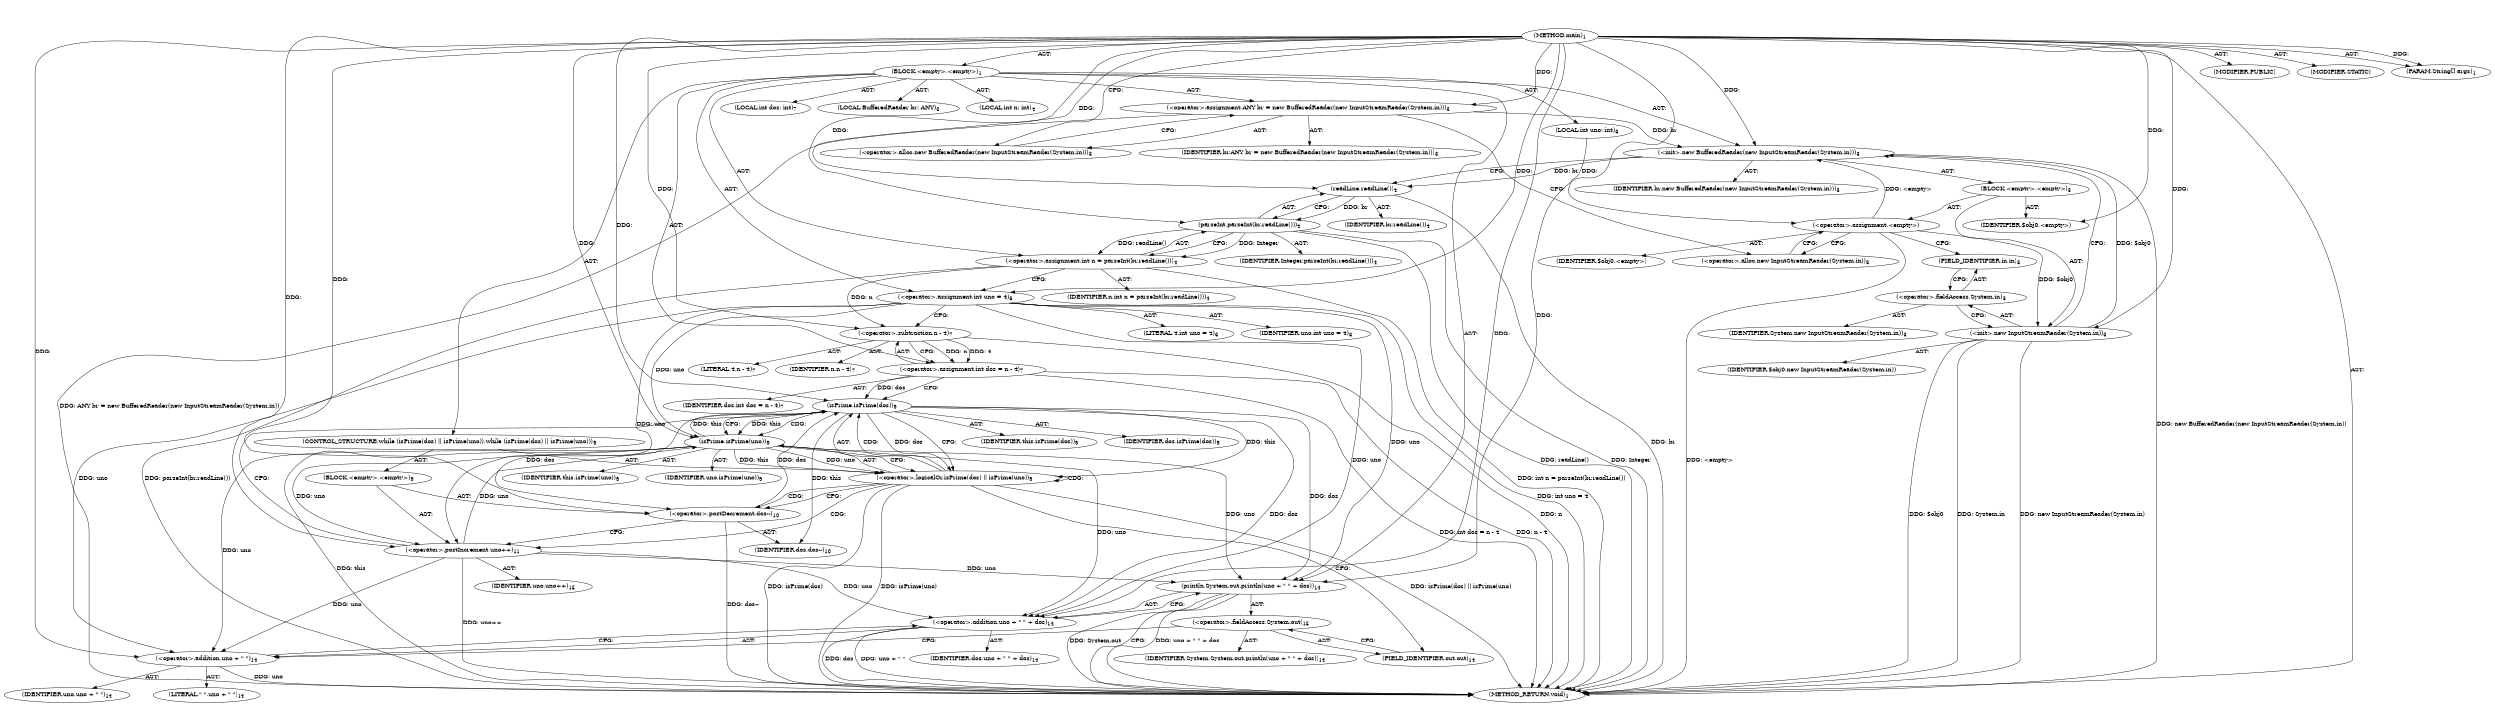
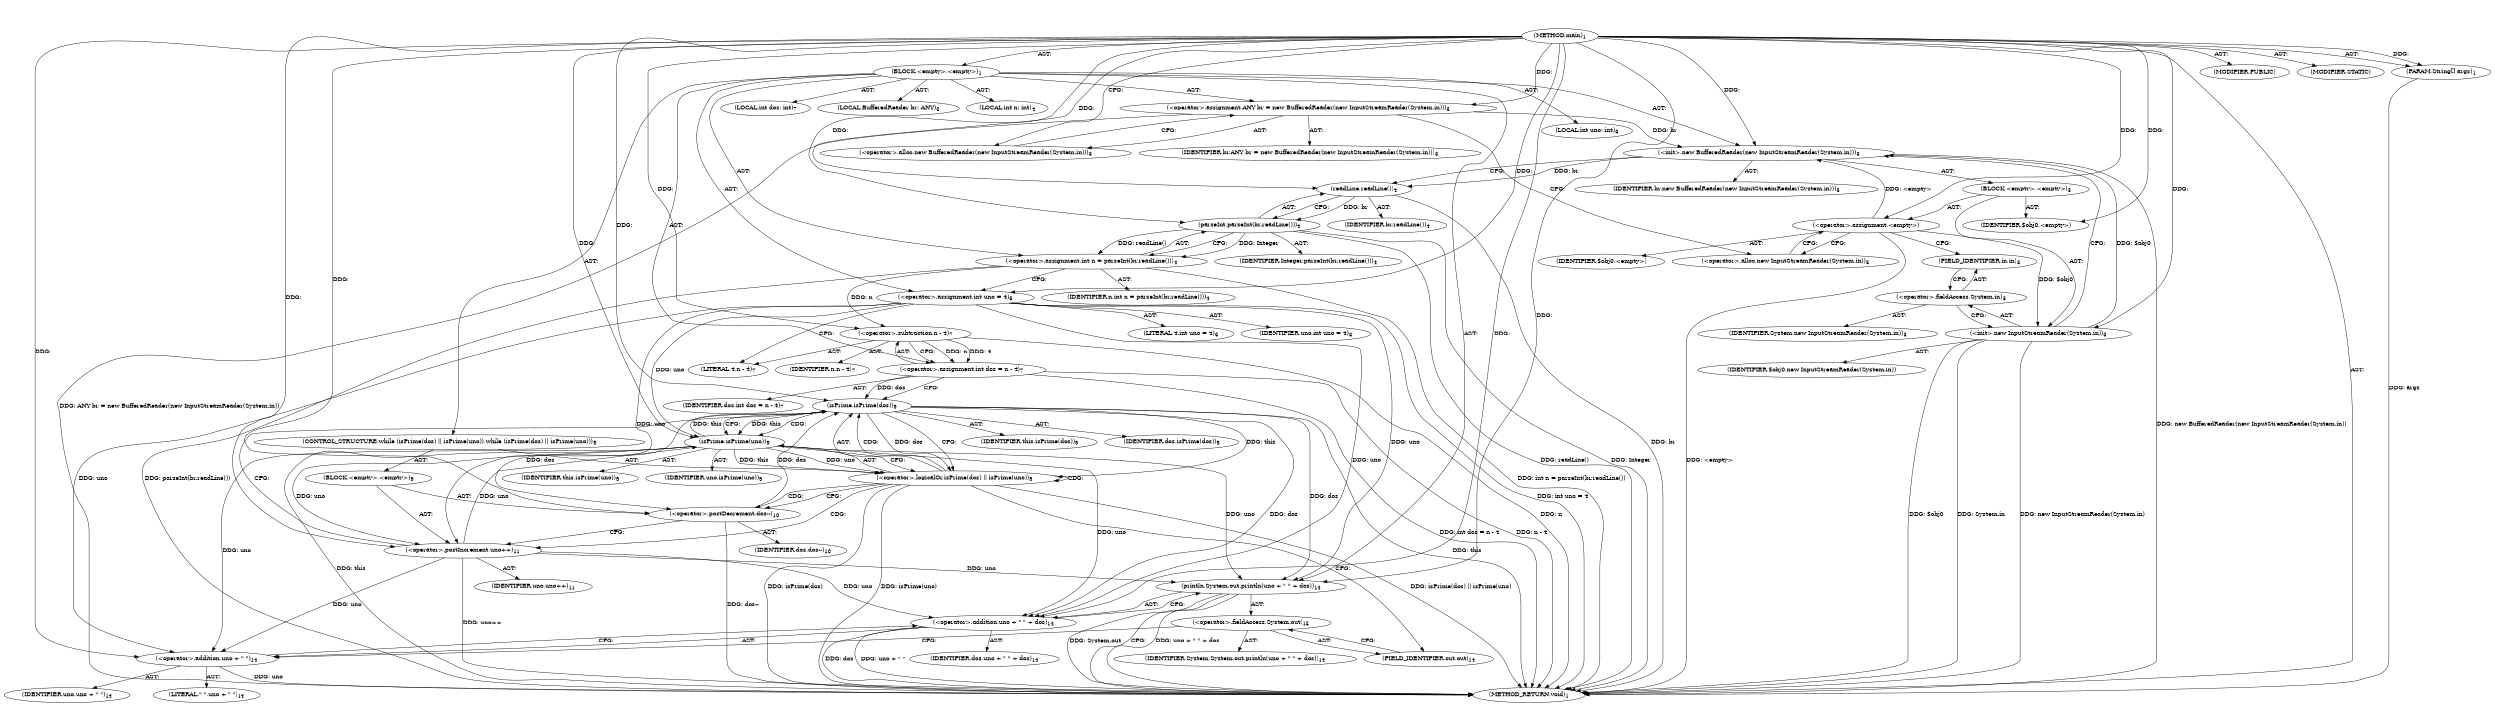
edge "(LOCAL,int uno: int)" -> "(<operator>.assignment,<empty>)": now "(METHOD,main)" -> "(<operator>.assignment,<empty>)"
edge "(<operator>.assignment,int uno = 4)" -> "(<operator>.subtraction,n - 4)": now "(<operator>.assignment,int uno = 4)" -> "(LITERAL,4,n - 4)"
edge "(isPrime,isPrime(dos))" -> "(IDENTIFIER,dos,dos--)": now "(isPrime,isPrime(dos))" -> "(METHOD_RETURN,void)"
node "(IDENTIFIER,uno,uno++)": text "15" -> "11"
edge "(PARAM,String[] args)" -> "(METHOD_RETURN,void)": added, label "DDG: args"
